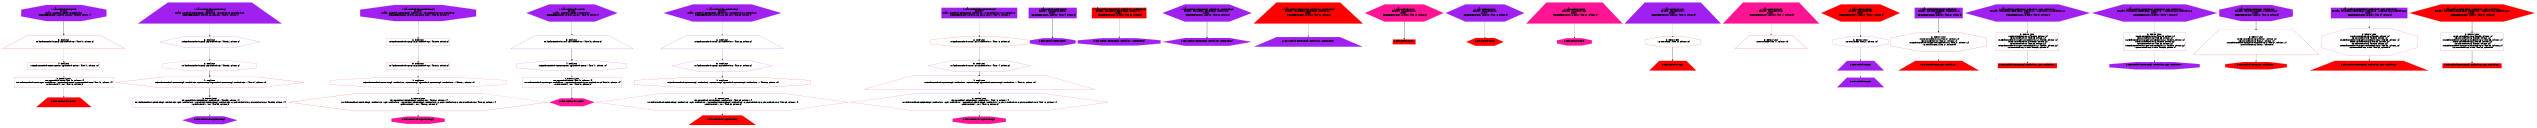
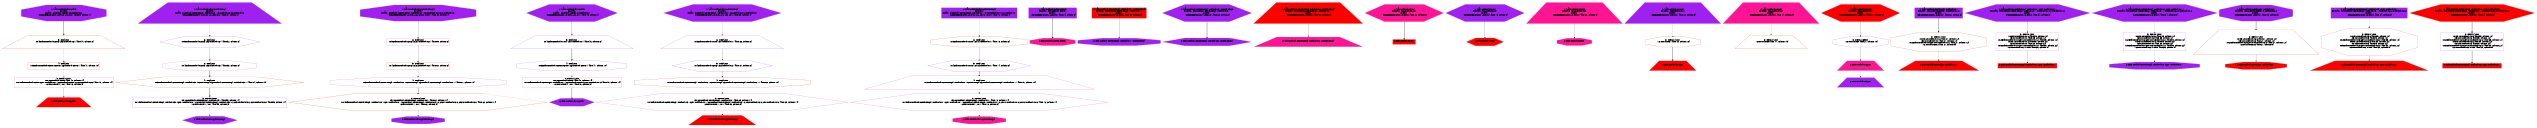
node "2: Exit method::Getter_Getter": fillcolor purple -> deeppink
node "2: Exit method::GetterTempl<method::X2>_GetterTempl": fillcolor purple -> deeppink
node "3:  Return Exit *&return:int=1 [line 13, column 15]": label "3:  Return Exit *&return:int=1 [line 13, column 15]" -> "3:  Return Stmt *&return:int=1 [line 13, column 15]"
node "3:  Return Stmt *&return:int=0 [line 21, column 15]": label "3:  Return Stmt *&return:int=0 [line 21, column 15]" -> "3:  Return Getter *&return:int=0 [line 21, column 15]"
node "2: Exit method::X3_get": fillcolor purple -> deeppink
node "2: Exit method::div1_getter": fillcolor deeppink -> purple
node "2: Exit method::div0_getter_templ2": fillcolor deeppink -> purple
